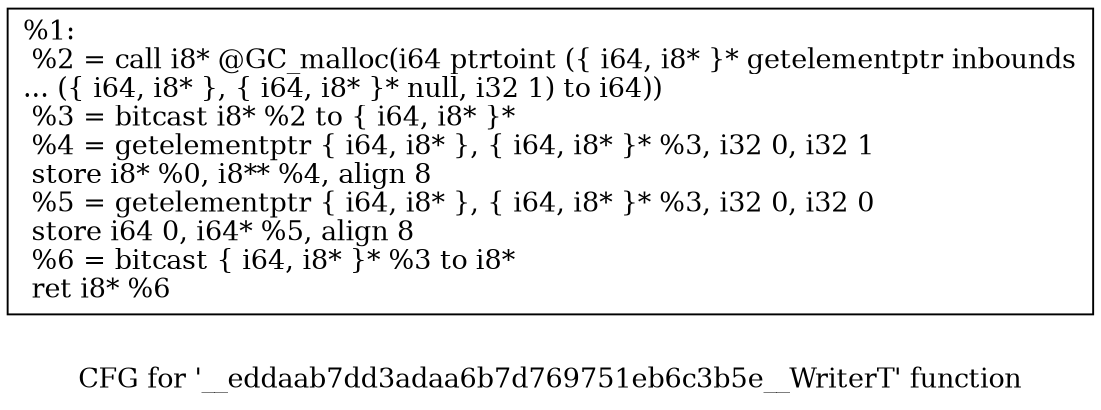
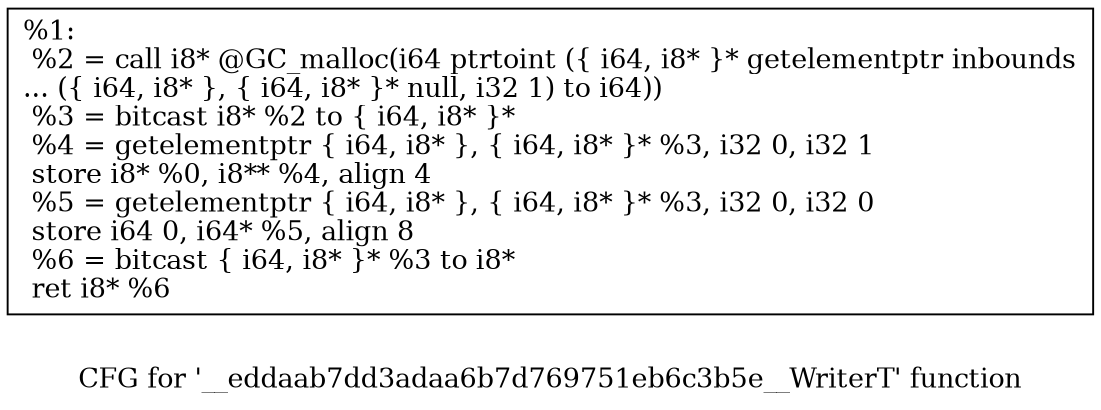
node "%1:": text "store i8* %0, i8** %4, align 8" -> "store i8* %0, i8** %4, align 4"
